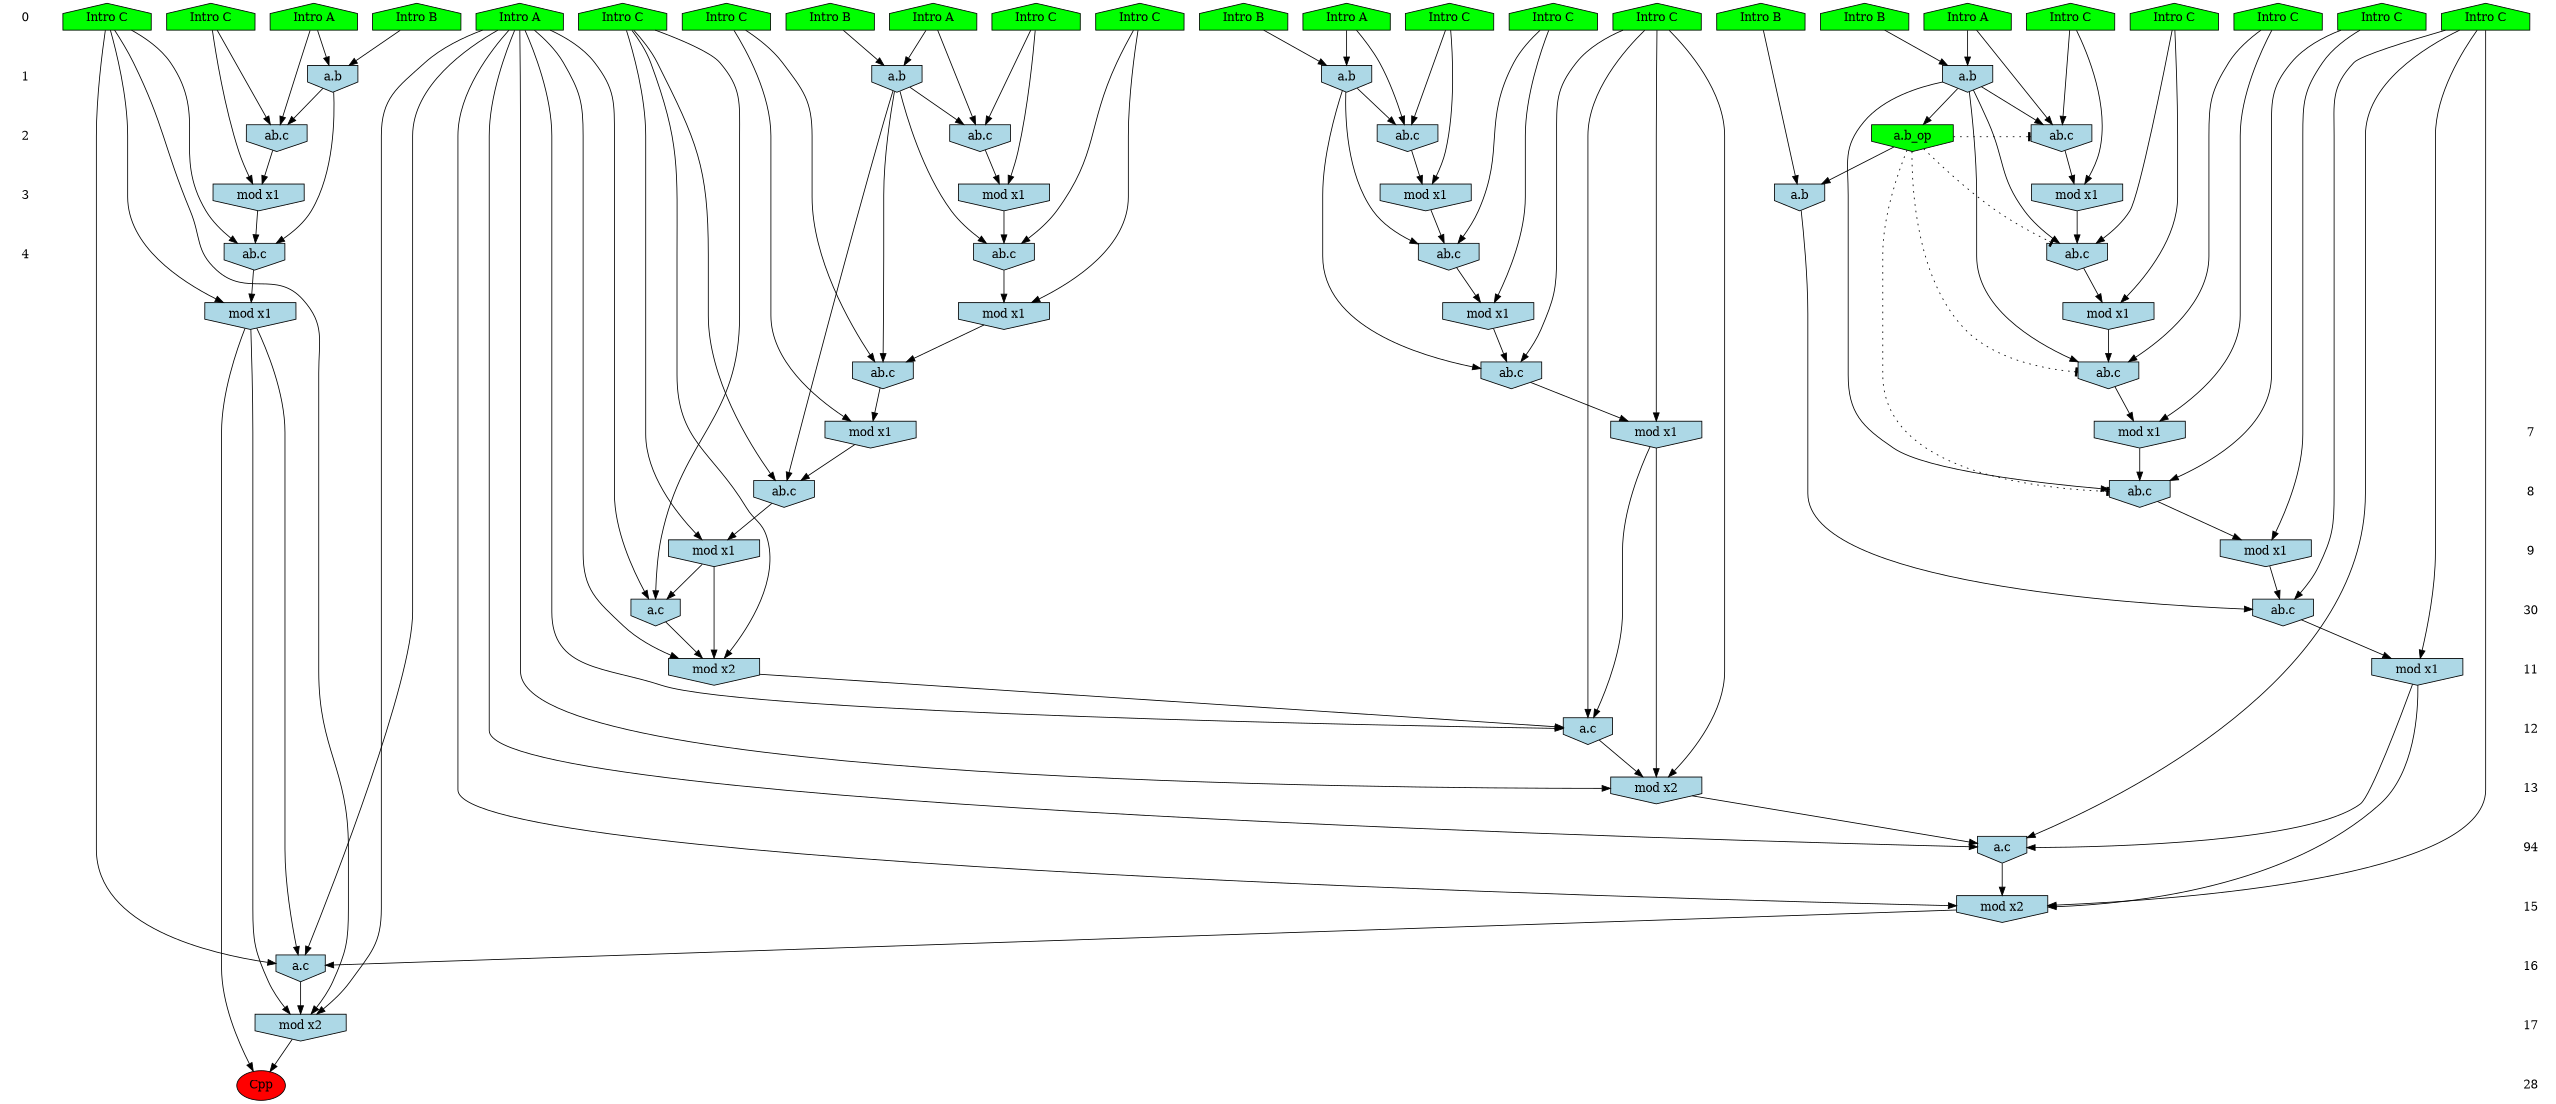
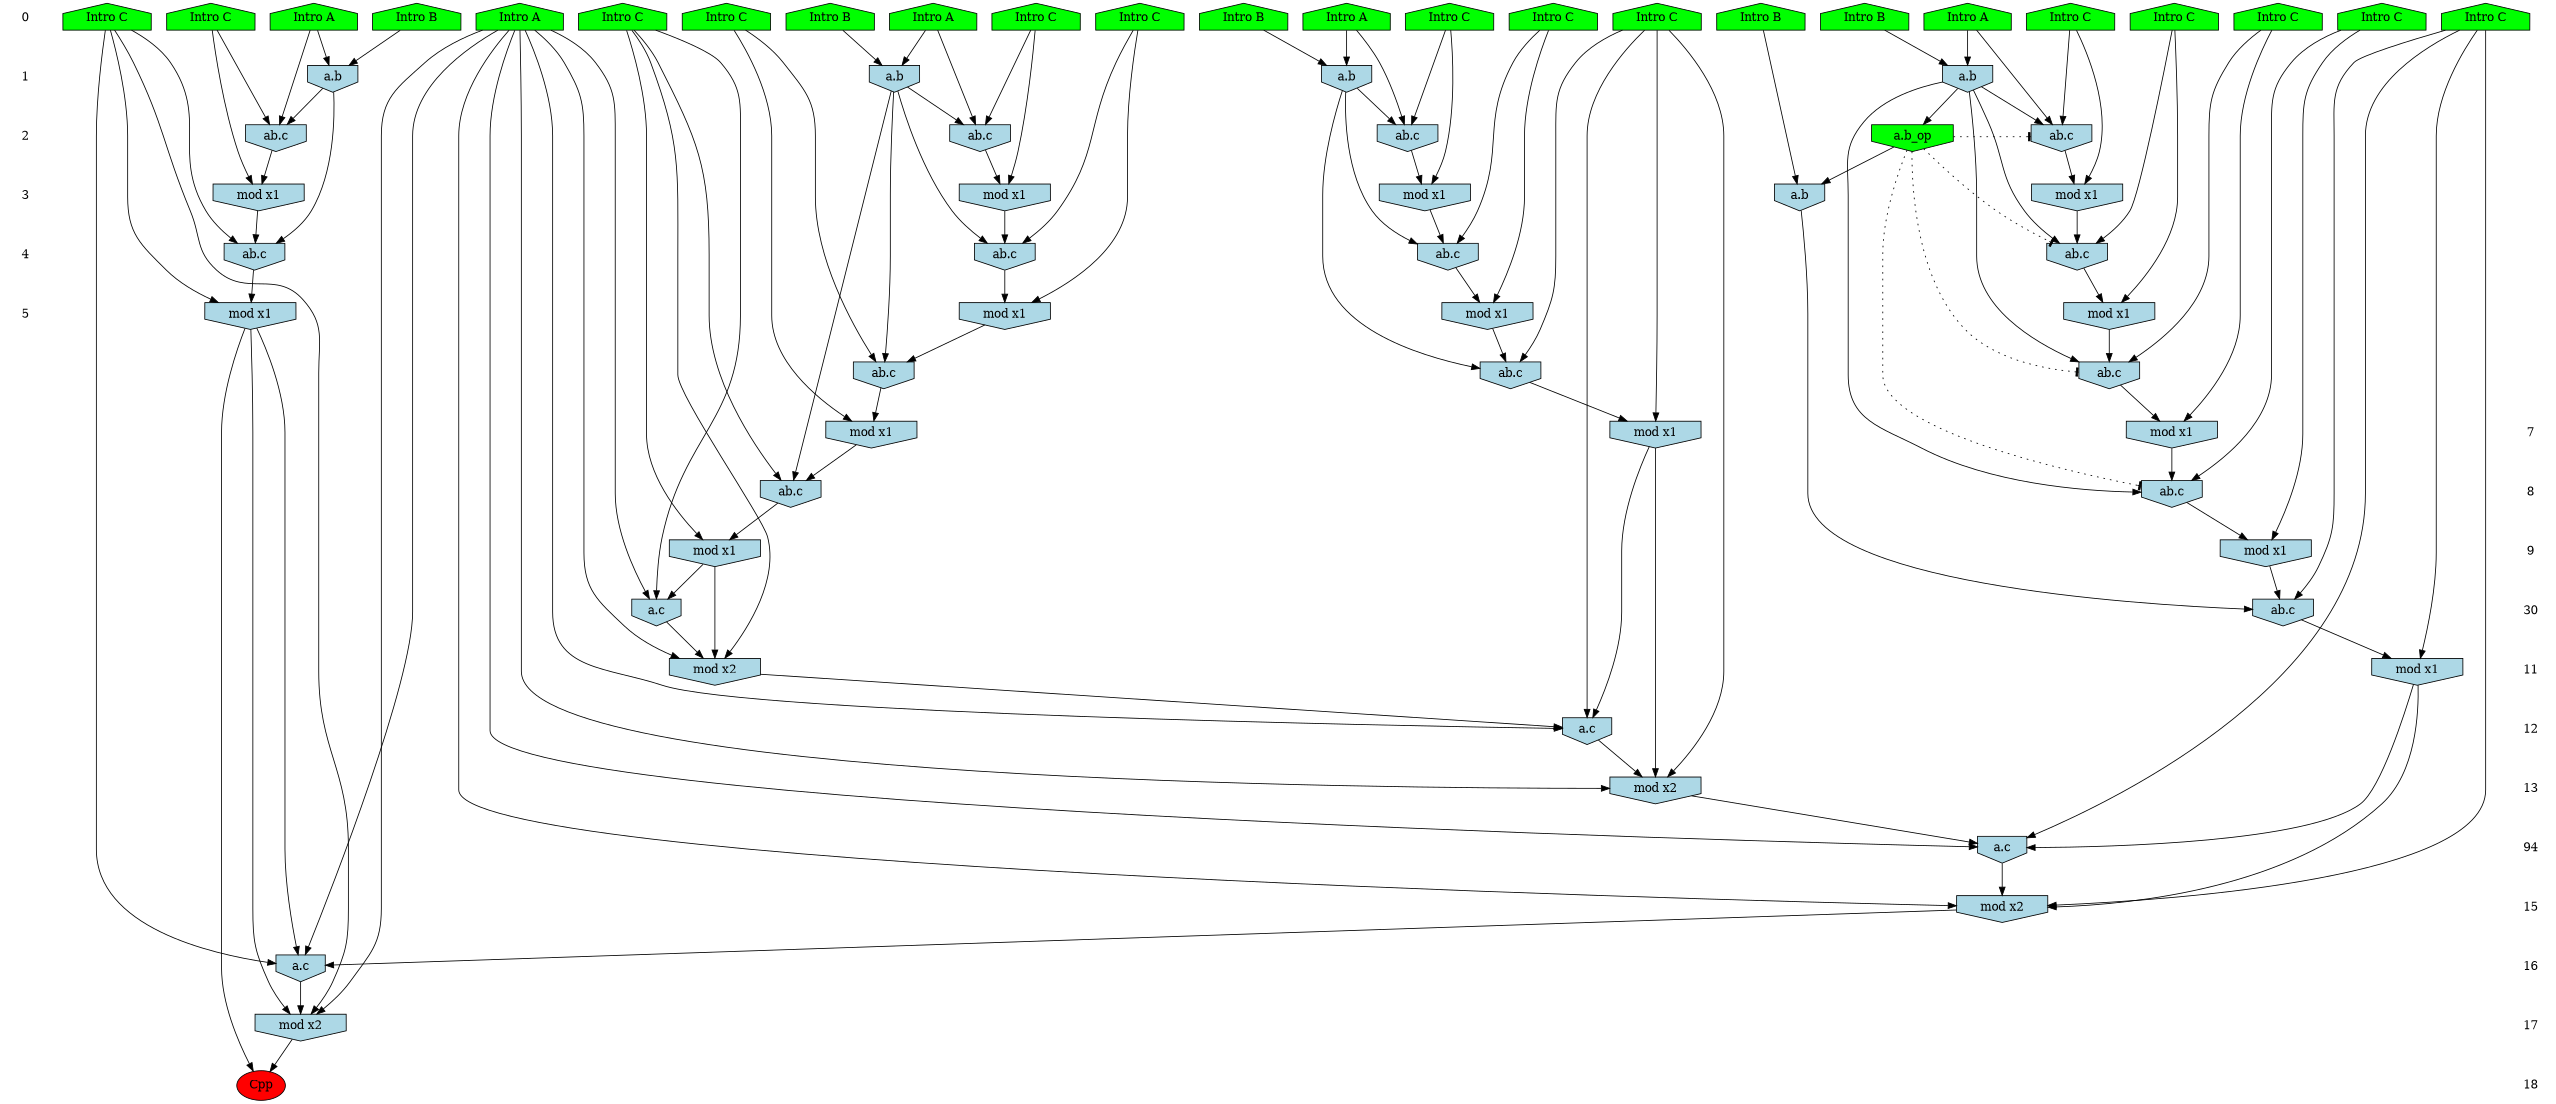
node "5": added
node "28": label "28" -> "18"
